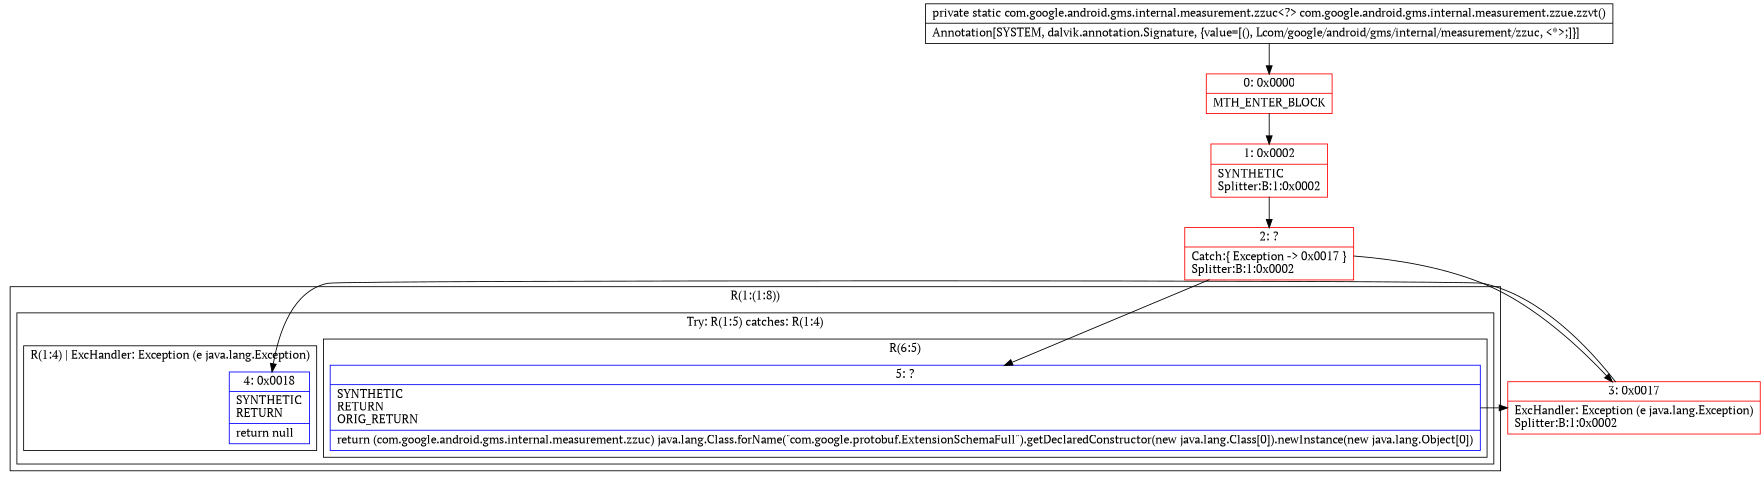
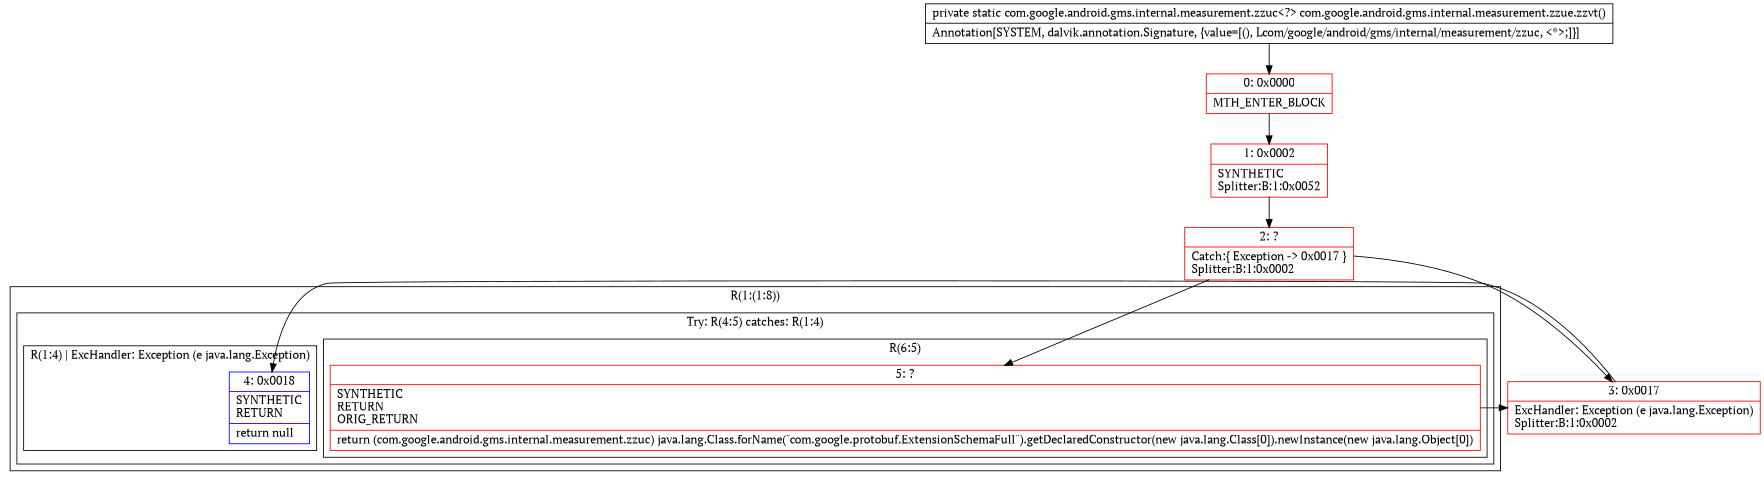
node "1: 0x0002": text "Splitter:B:1:0x0002" -> "Splitter:B:1:0x0052"
cluster "Try: R(1:5) catches: R(1:4)": label "Try: R(1:5) catches: R(1:4)" -> "Try: R(4:5) catches: R(1:4)"
node "5: ?": color blue -> red
